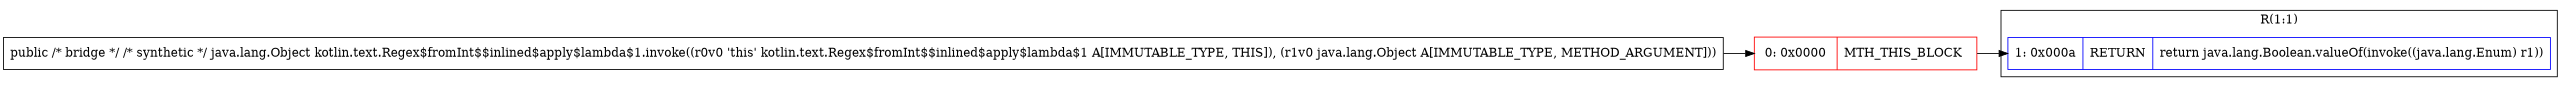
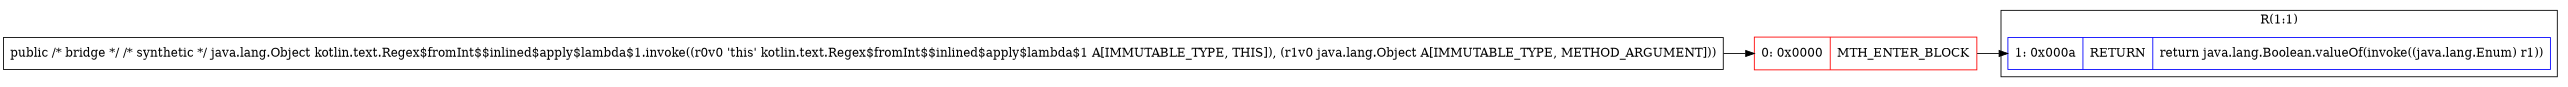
node "0: 0x0000": text "MTH_THIS_BLOCK" -> "MTH_ENTER_BLOCK"
